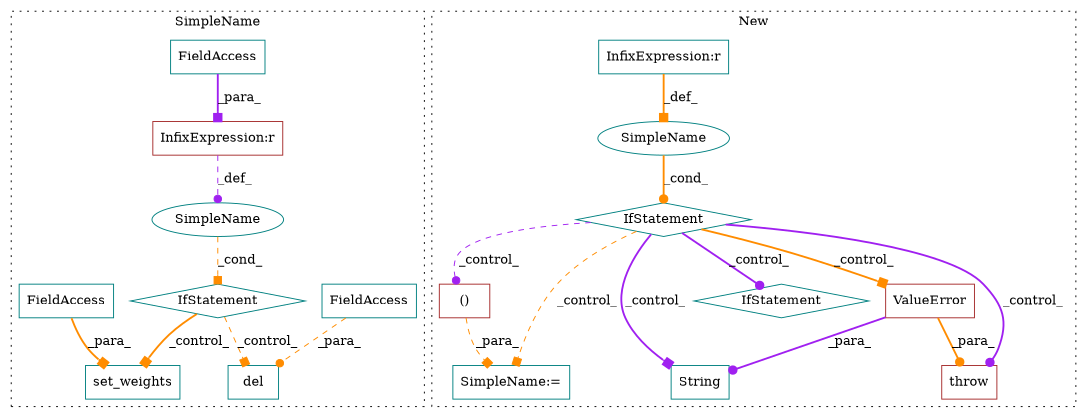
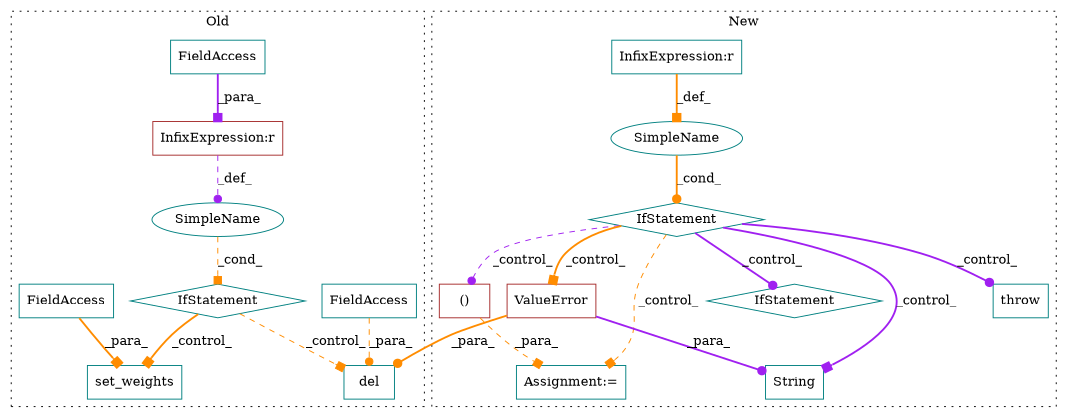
cluster "SimpleName": label "SimpleName" -> "Old"
edge "ValueError" -> "throw": now "ValueError" -> "del"
node "SimpleName:=": label "SimpleName:=" -> "Assignment:="
node "throw": color brown -> teal
